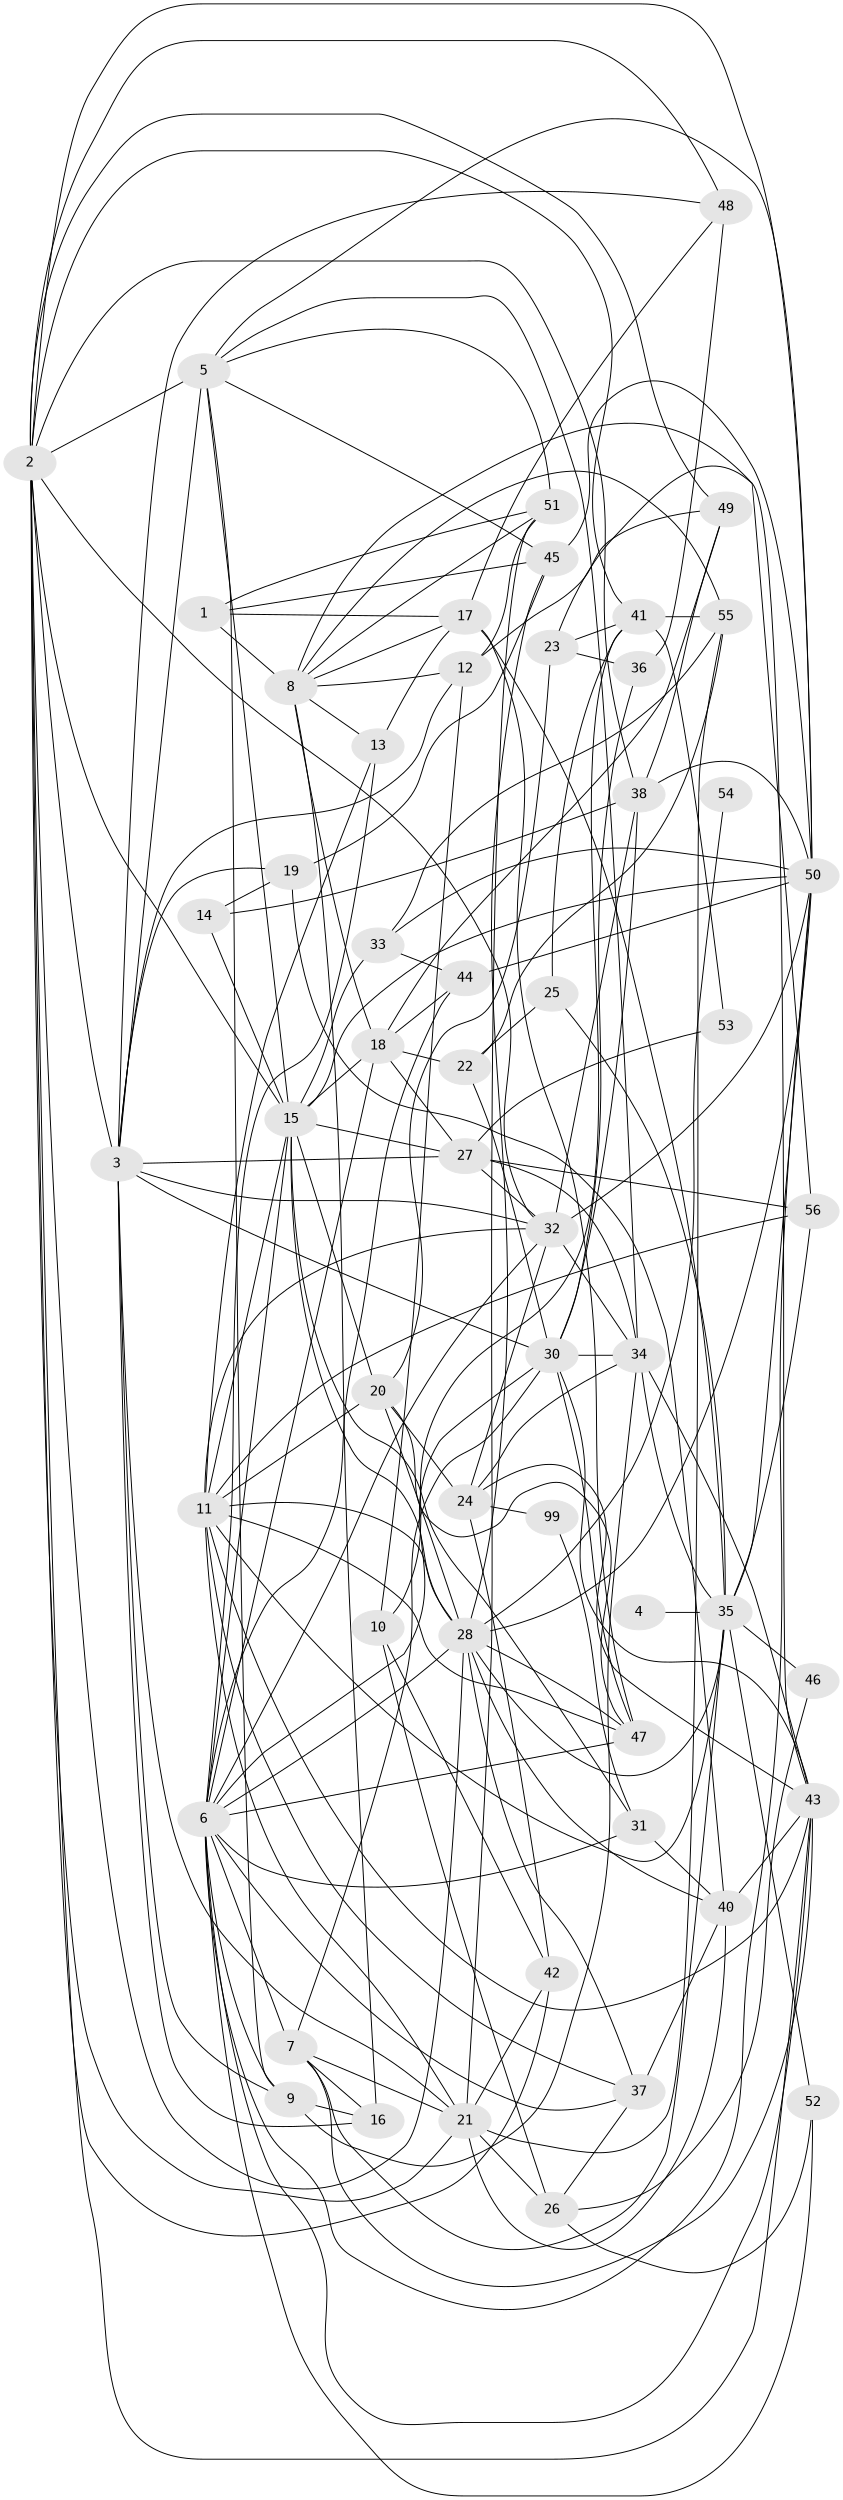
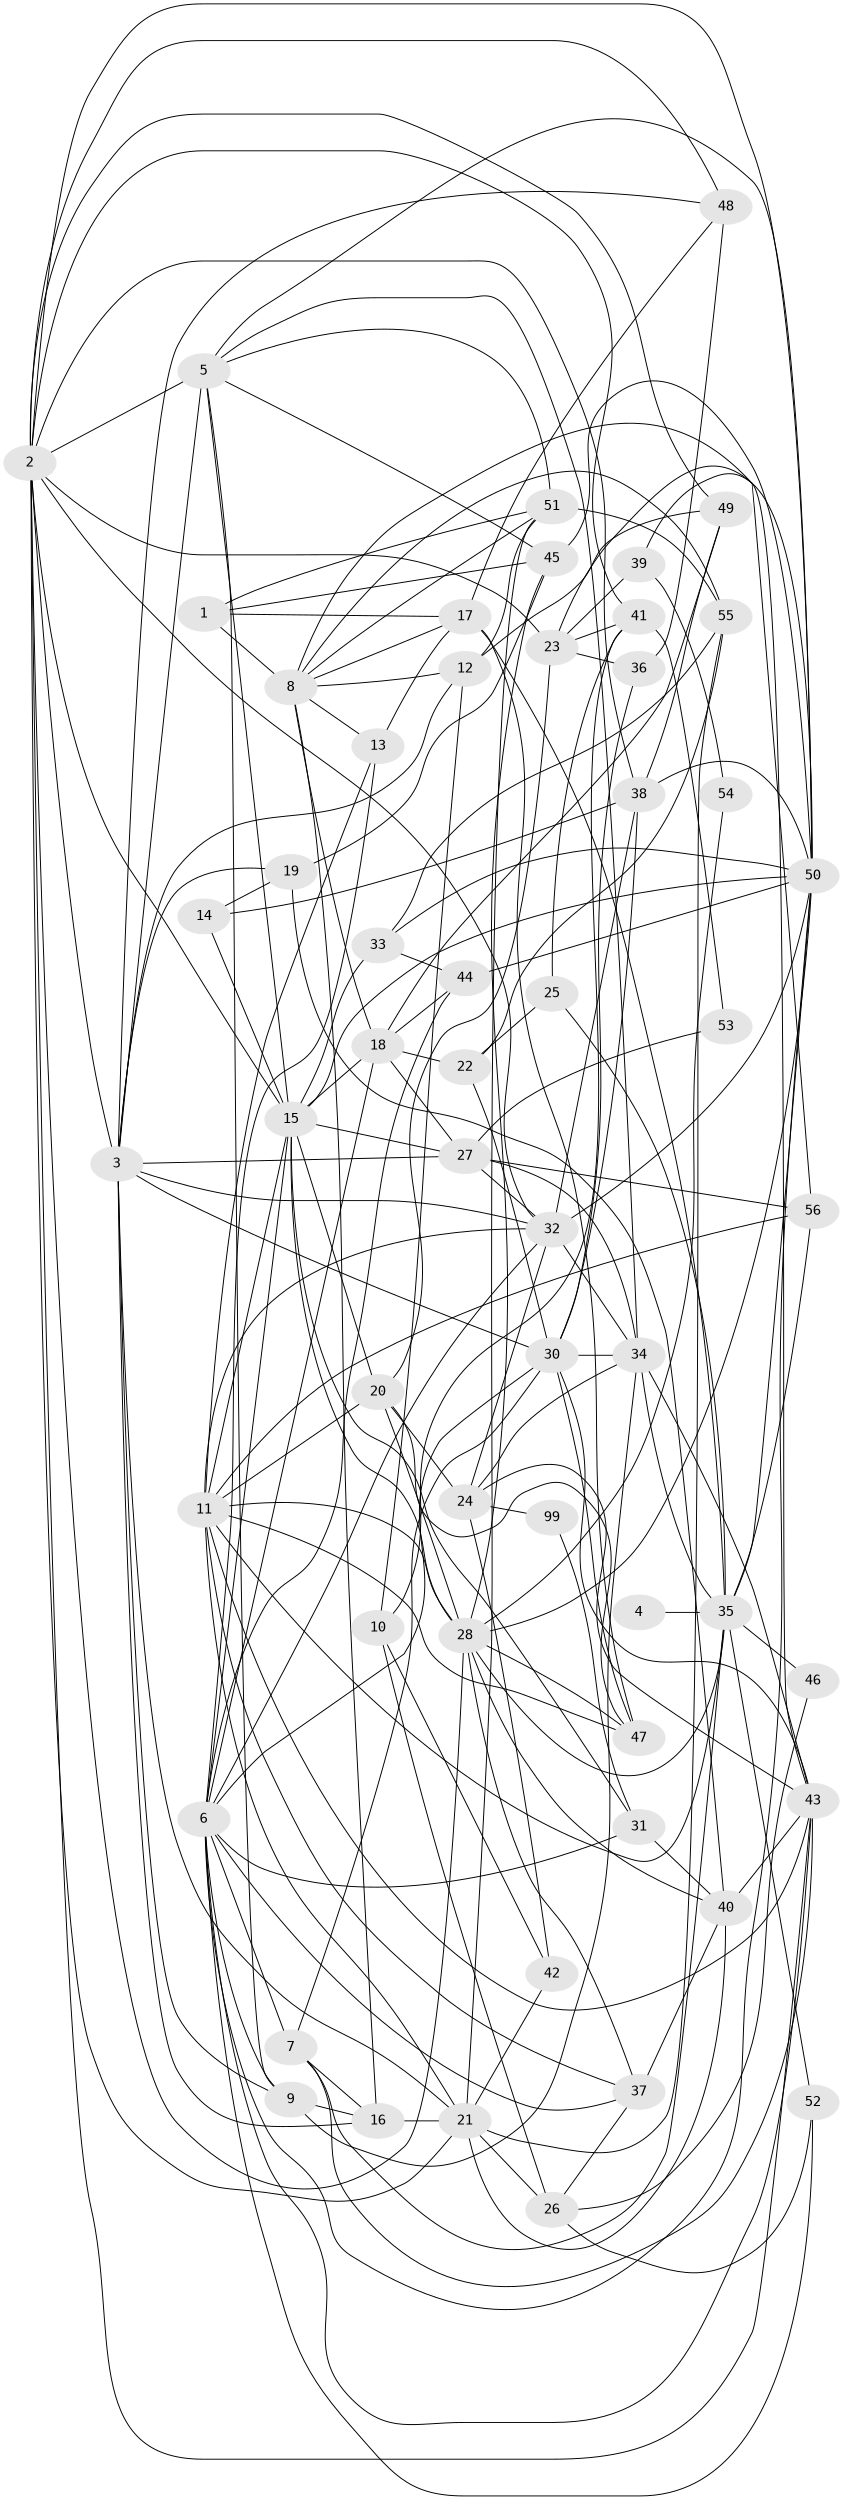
node "39": added
edge "41" -- "55": now "51" -- "55"
edge "28" -- "6": removed
edge "47" -- "6": removed
edge "7" -- "21": now "16" -- "21"
edge "2" -- "42": now "2" -- "23"
